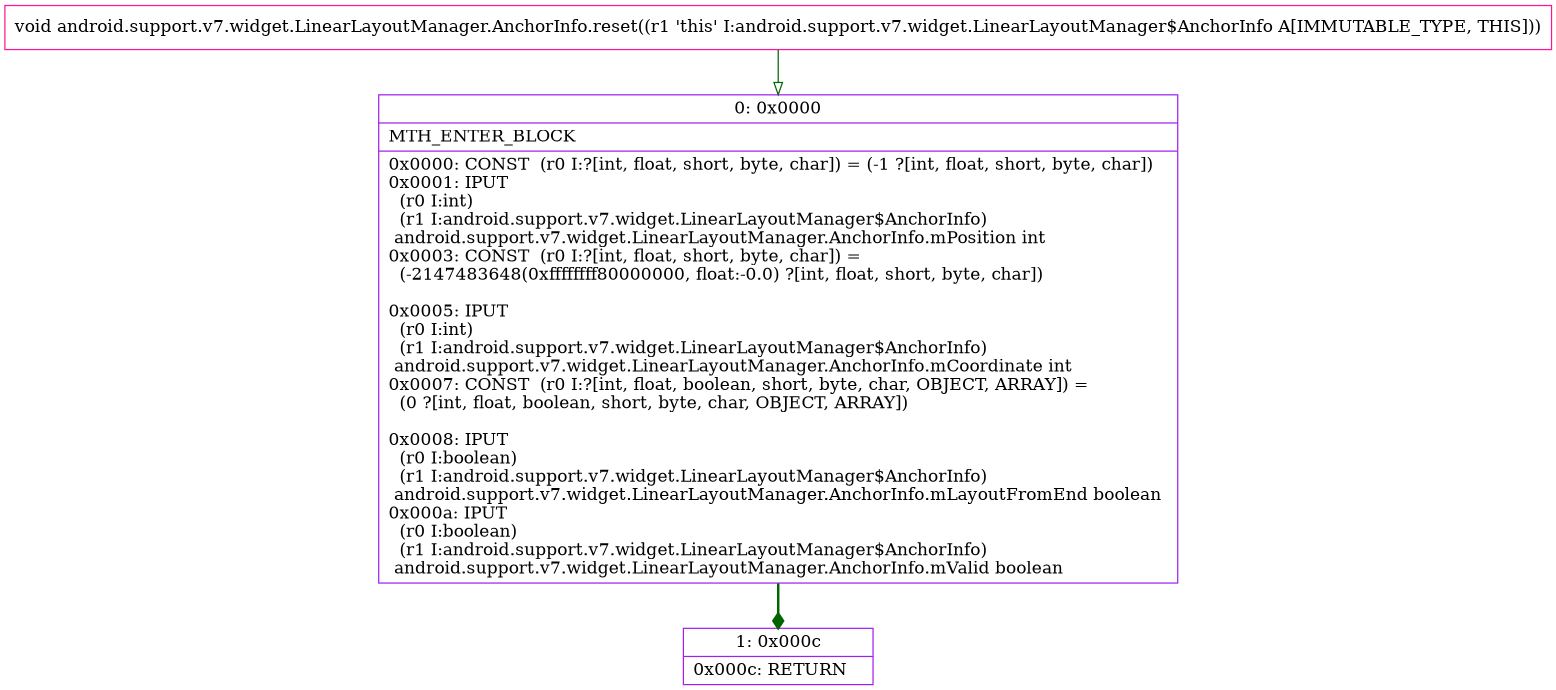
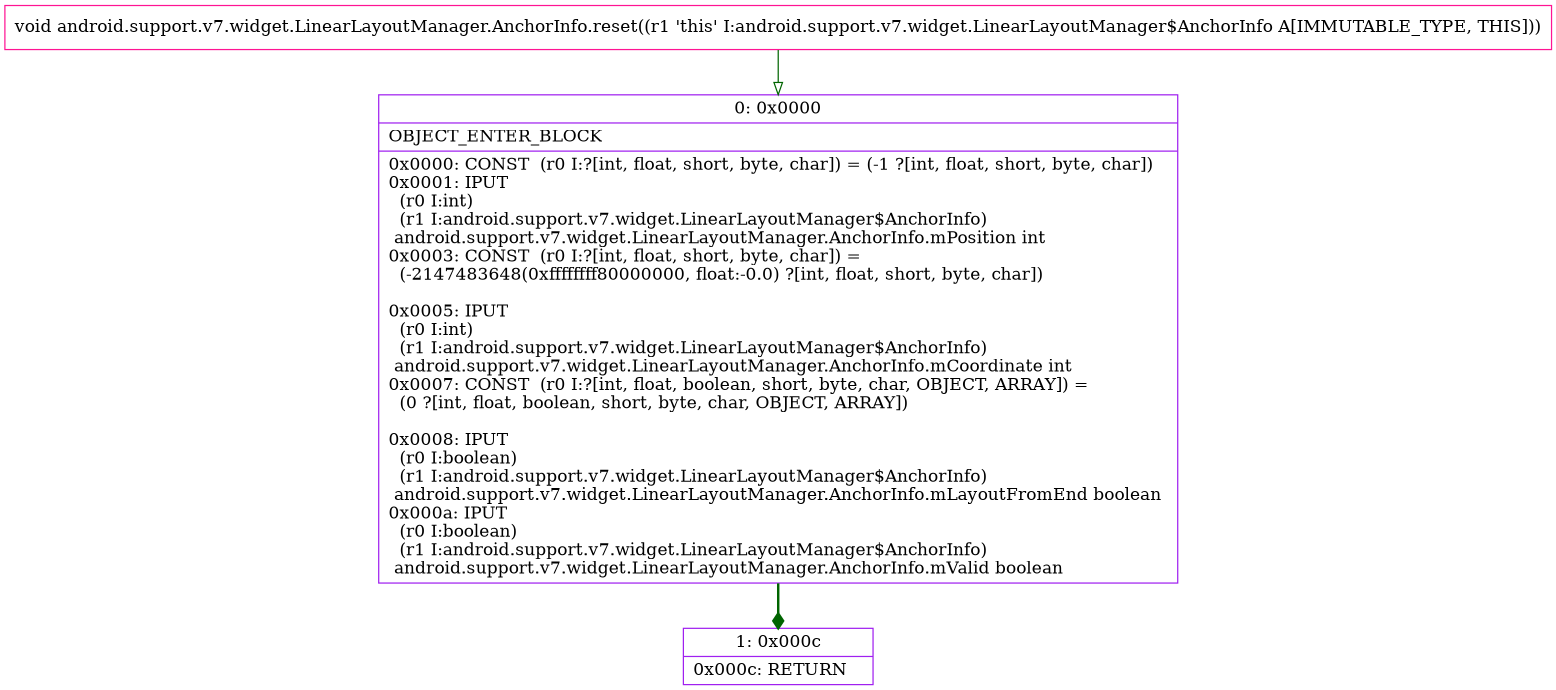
node "0: 0x0000": text "MTH_ENTER_BLOCK" -> "OBJECT_ENTER_BLOCK"
